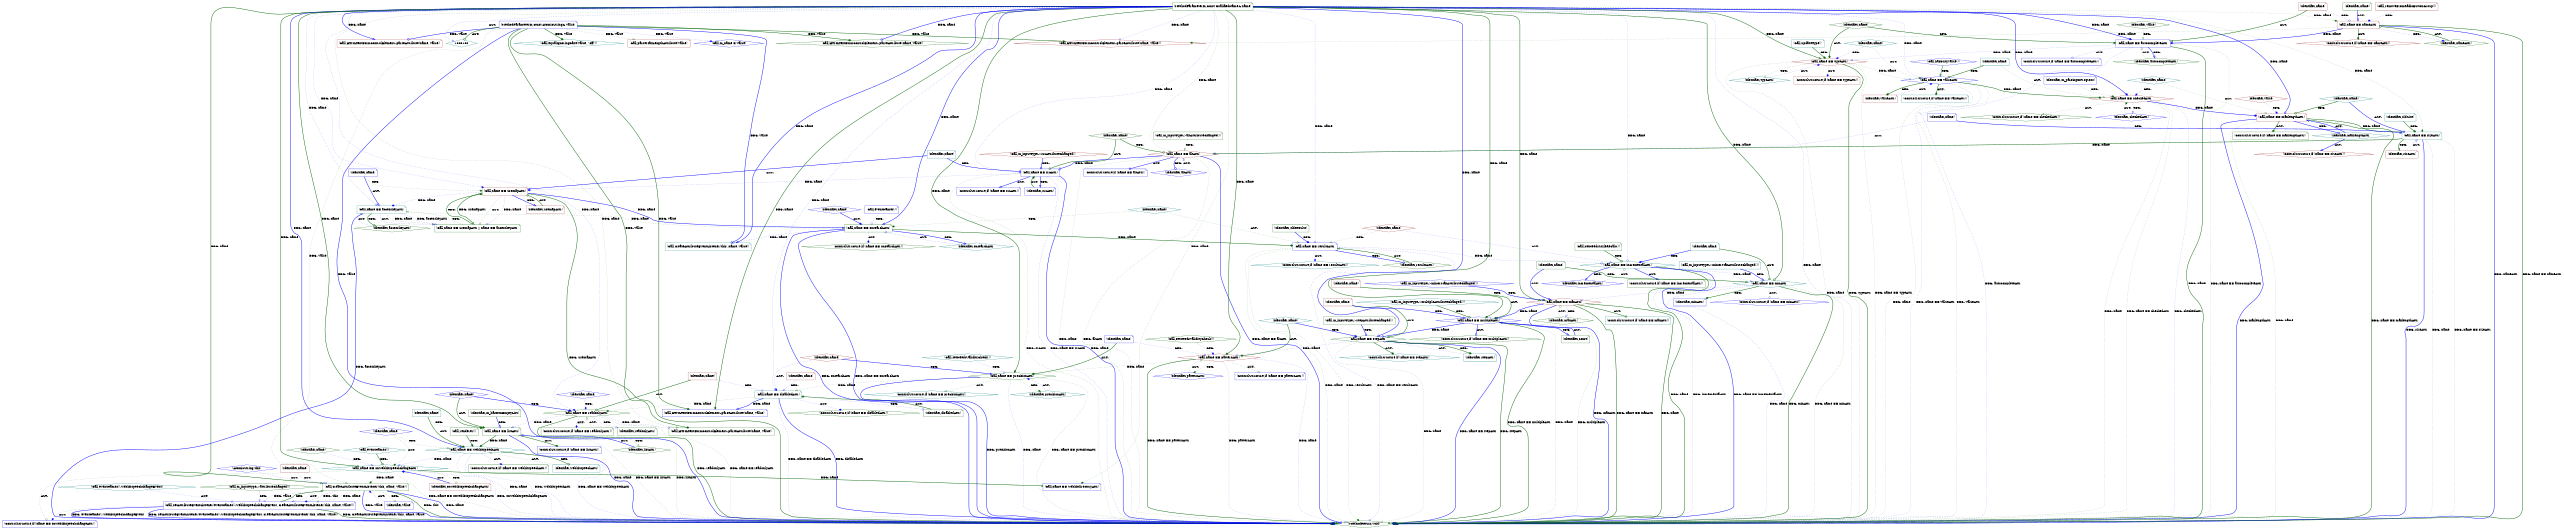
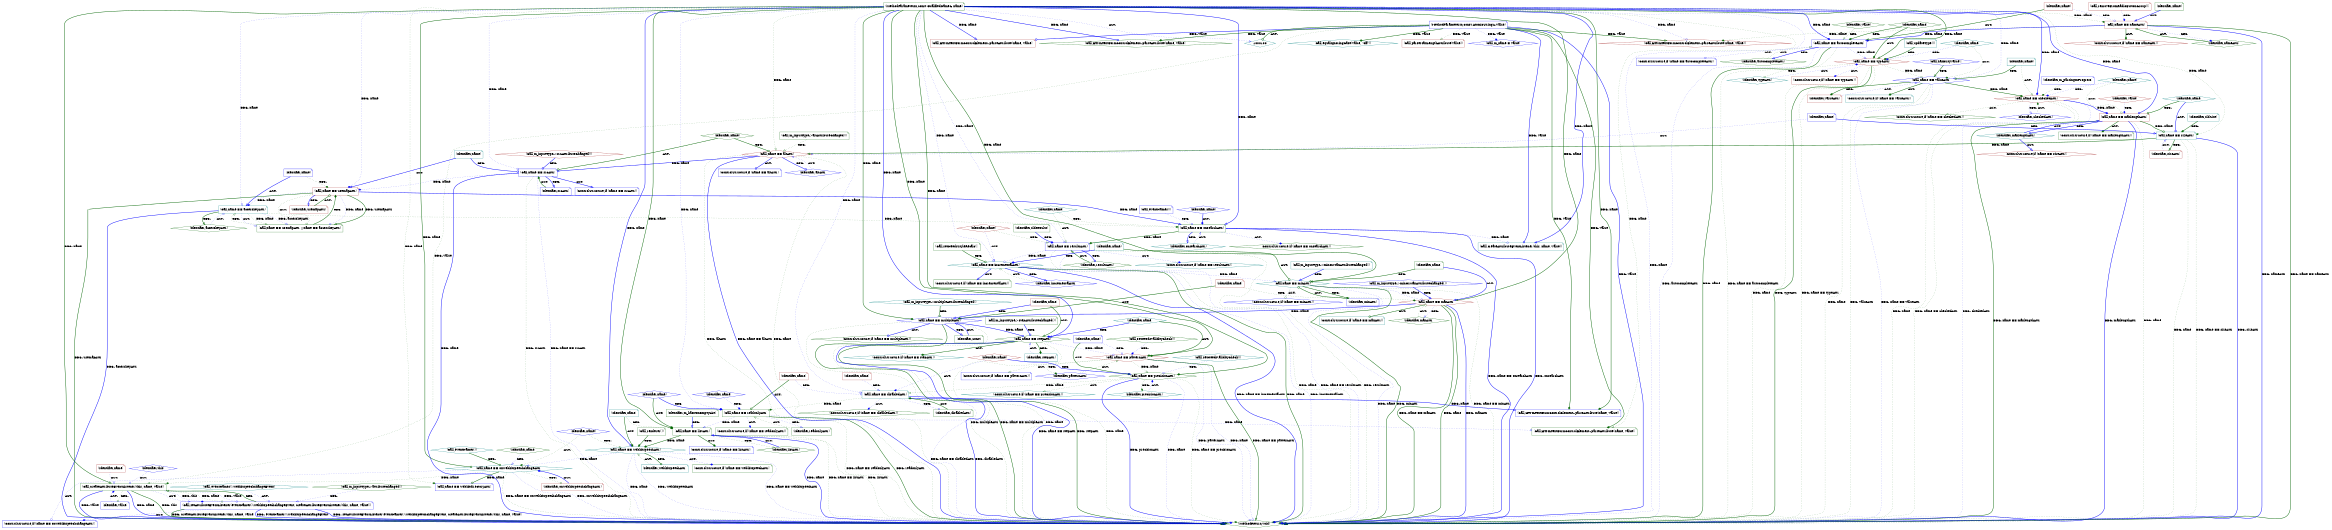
edge "(Identifier,valueAttr)" -> "(Call,name == valueAttr)": arrowhead diamond -> onormal
edge "(Identifier,minAttr)" -> "(Call,name == minAttr)": added, label "AST:"
node "(Call,name == readonlyAttr)": shape diamond -> note
node "(AtomicString,this)": label "(AtomicString,this)" -> "(Identifier,this)"
edge "(Call,name == onwebkitspeechchangeAttr)" -> "(ControlStructure,if (name == onwebkitspeechchangeAttr))": color darkgreen -> blue
